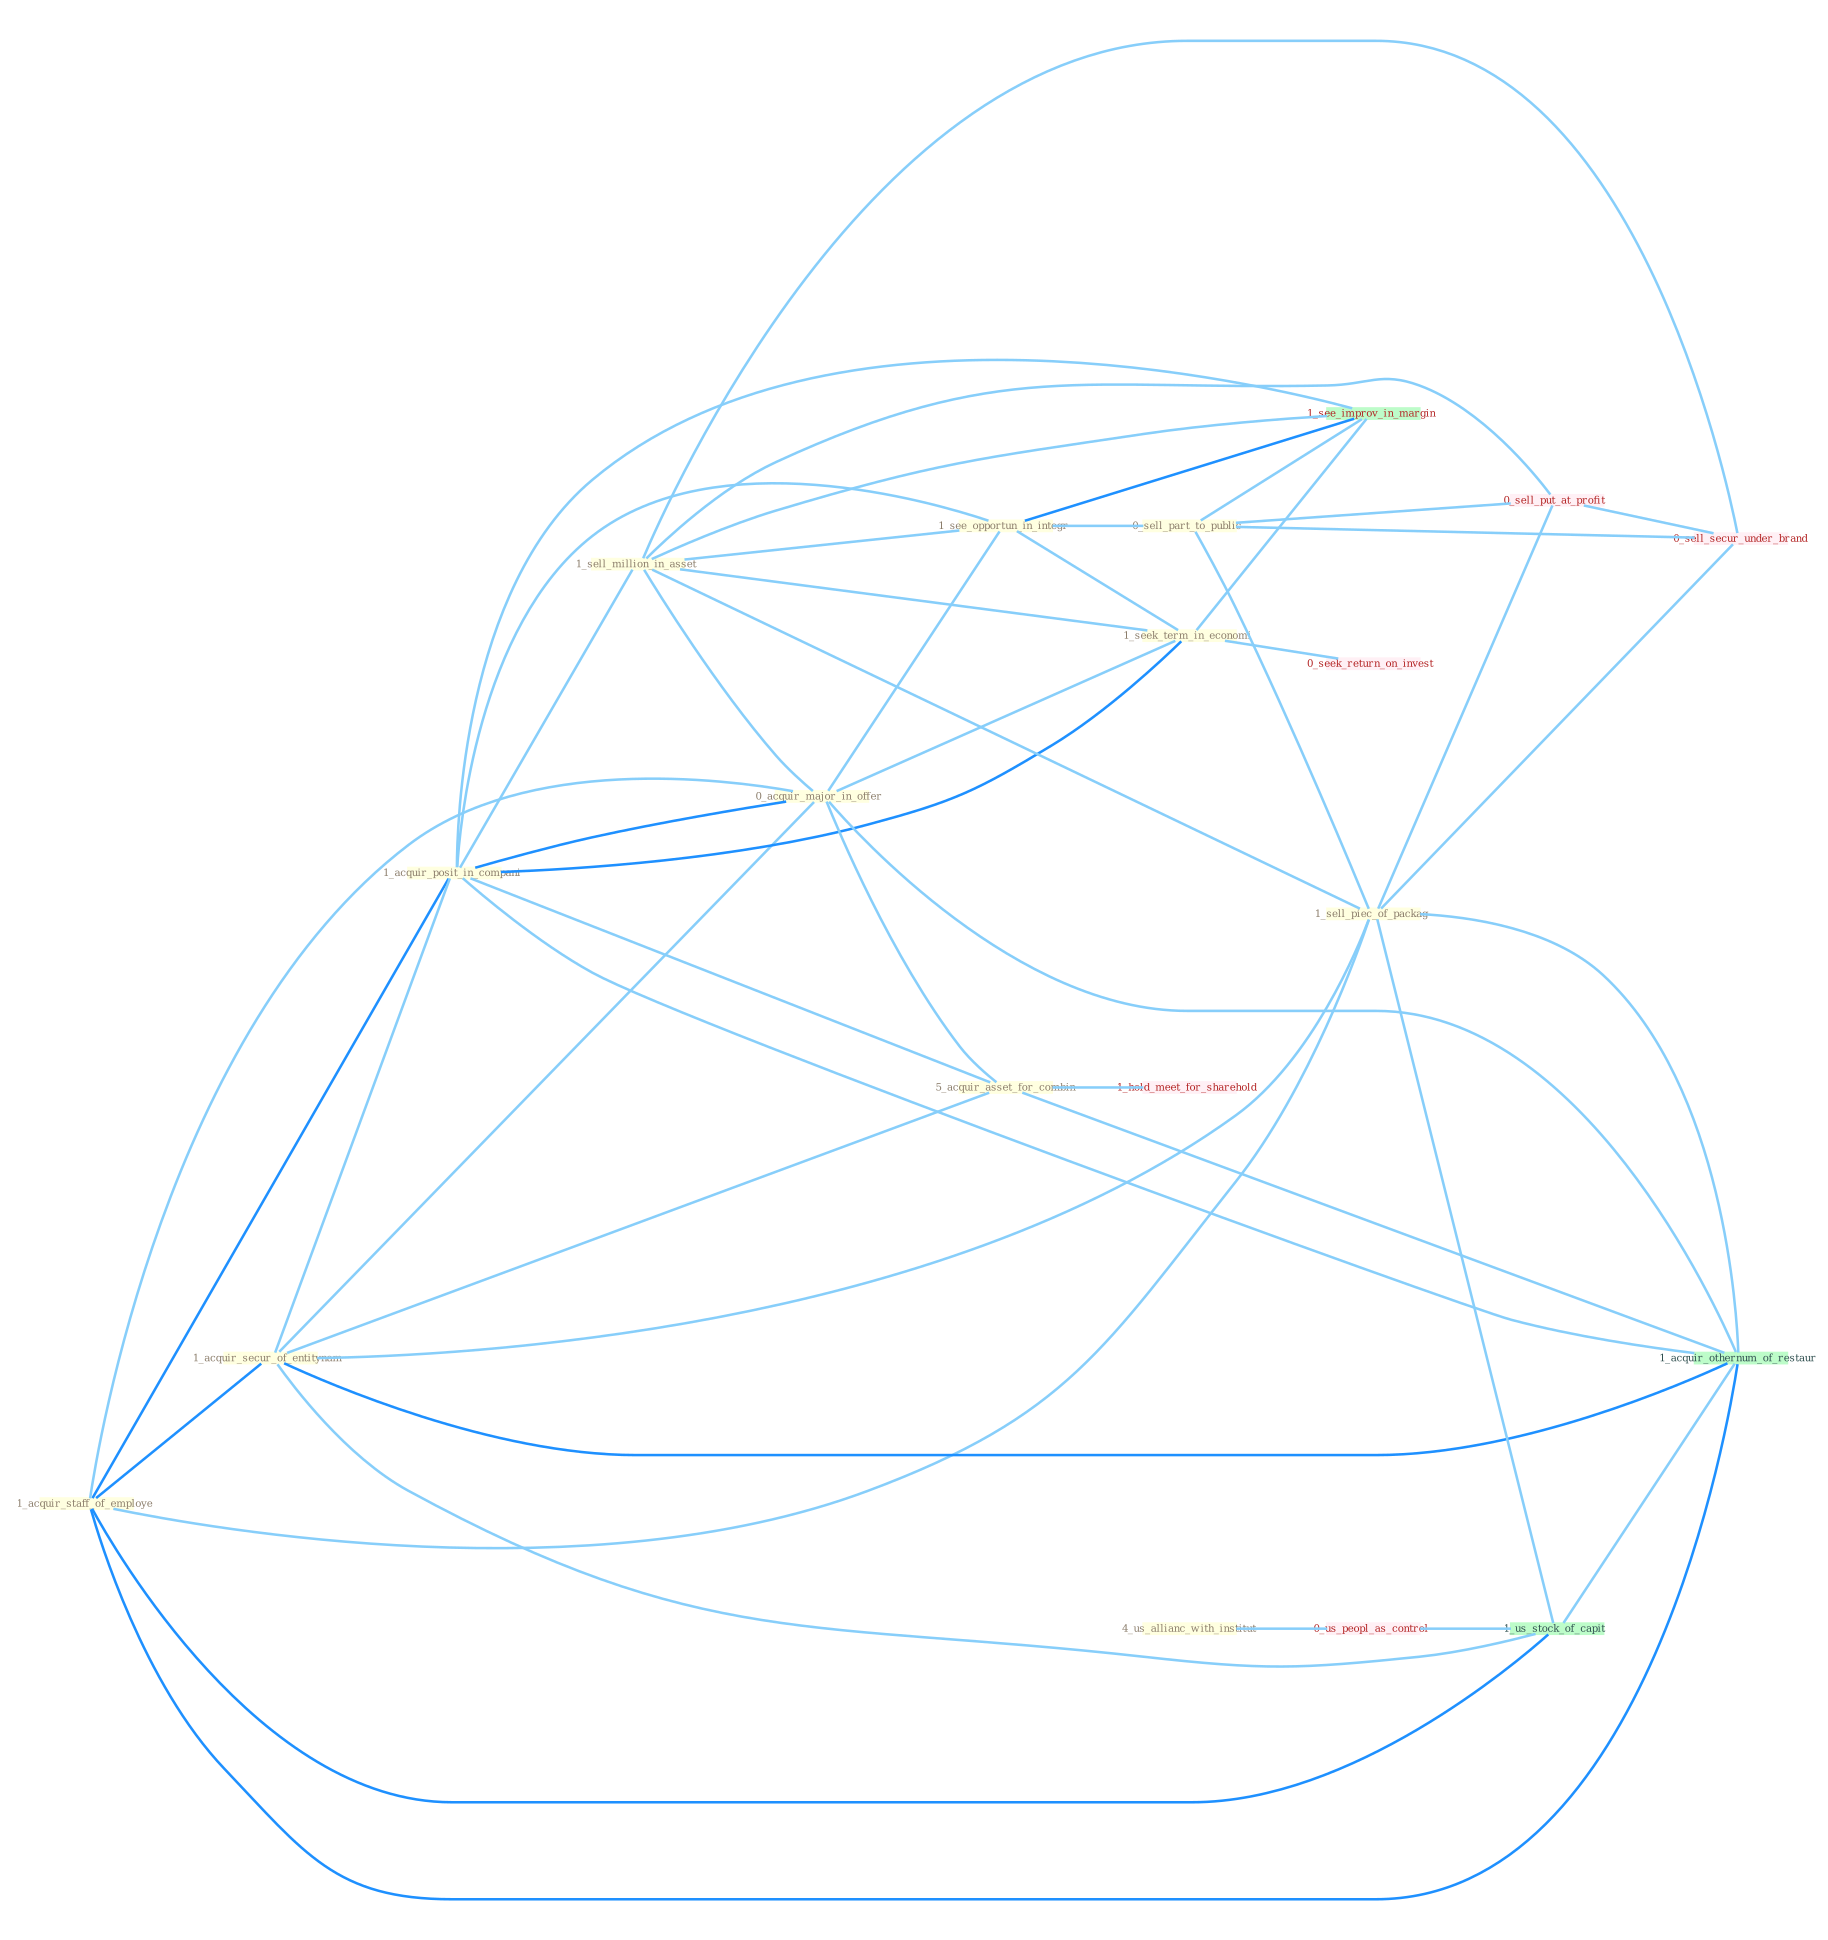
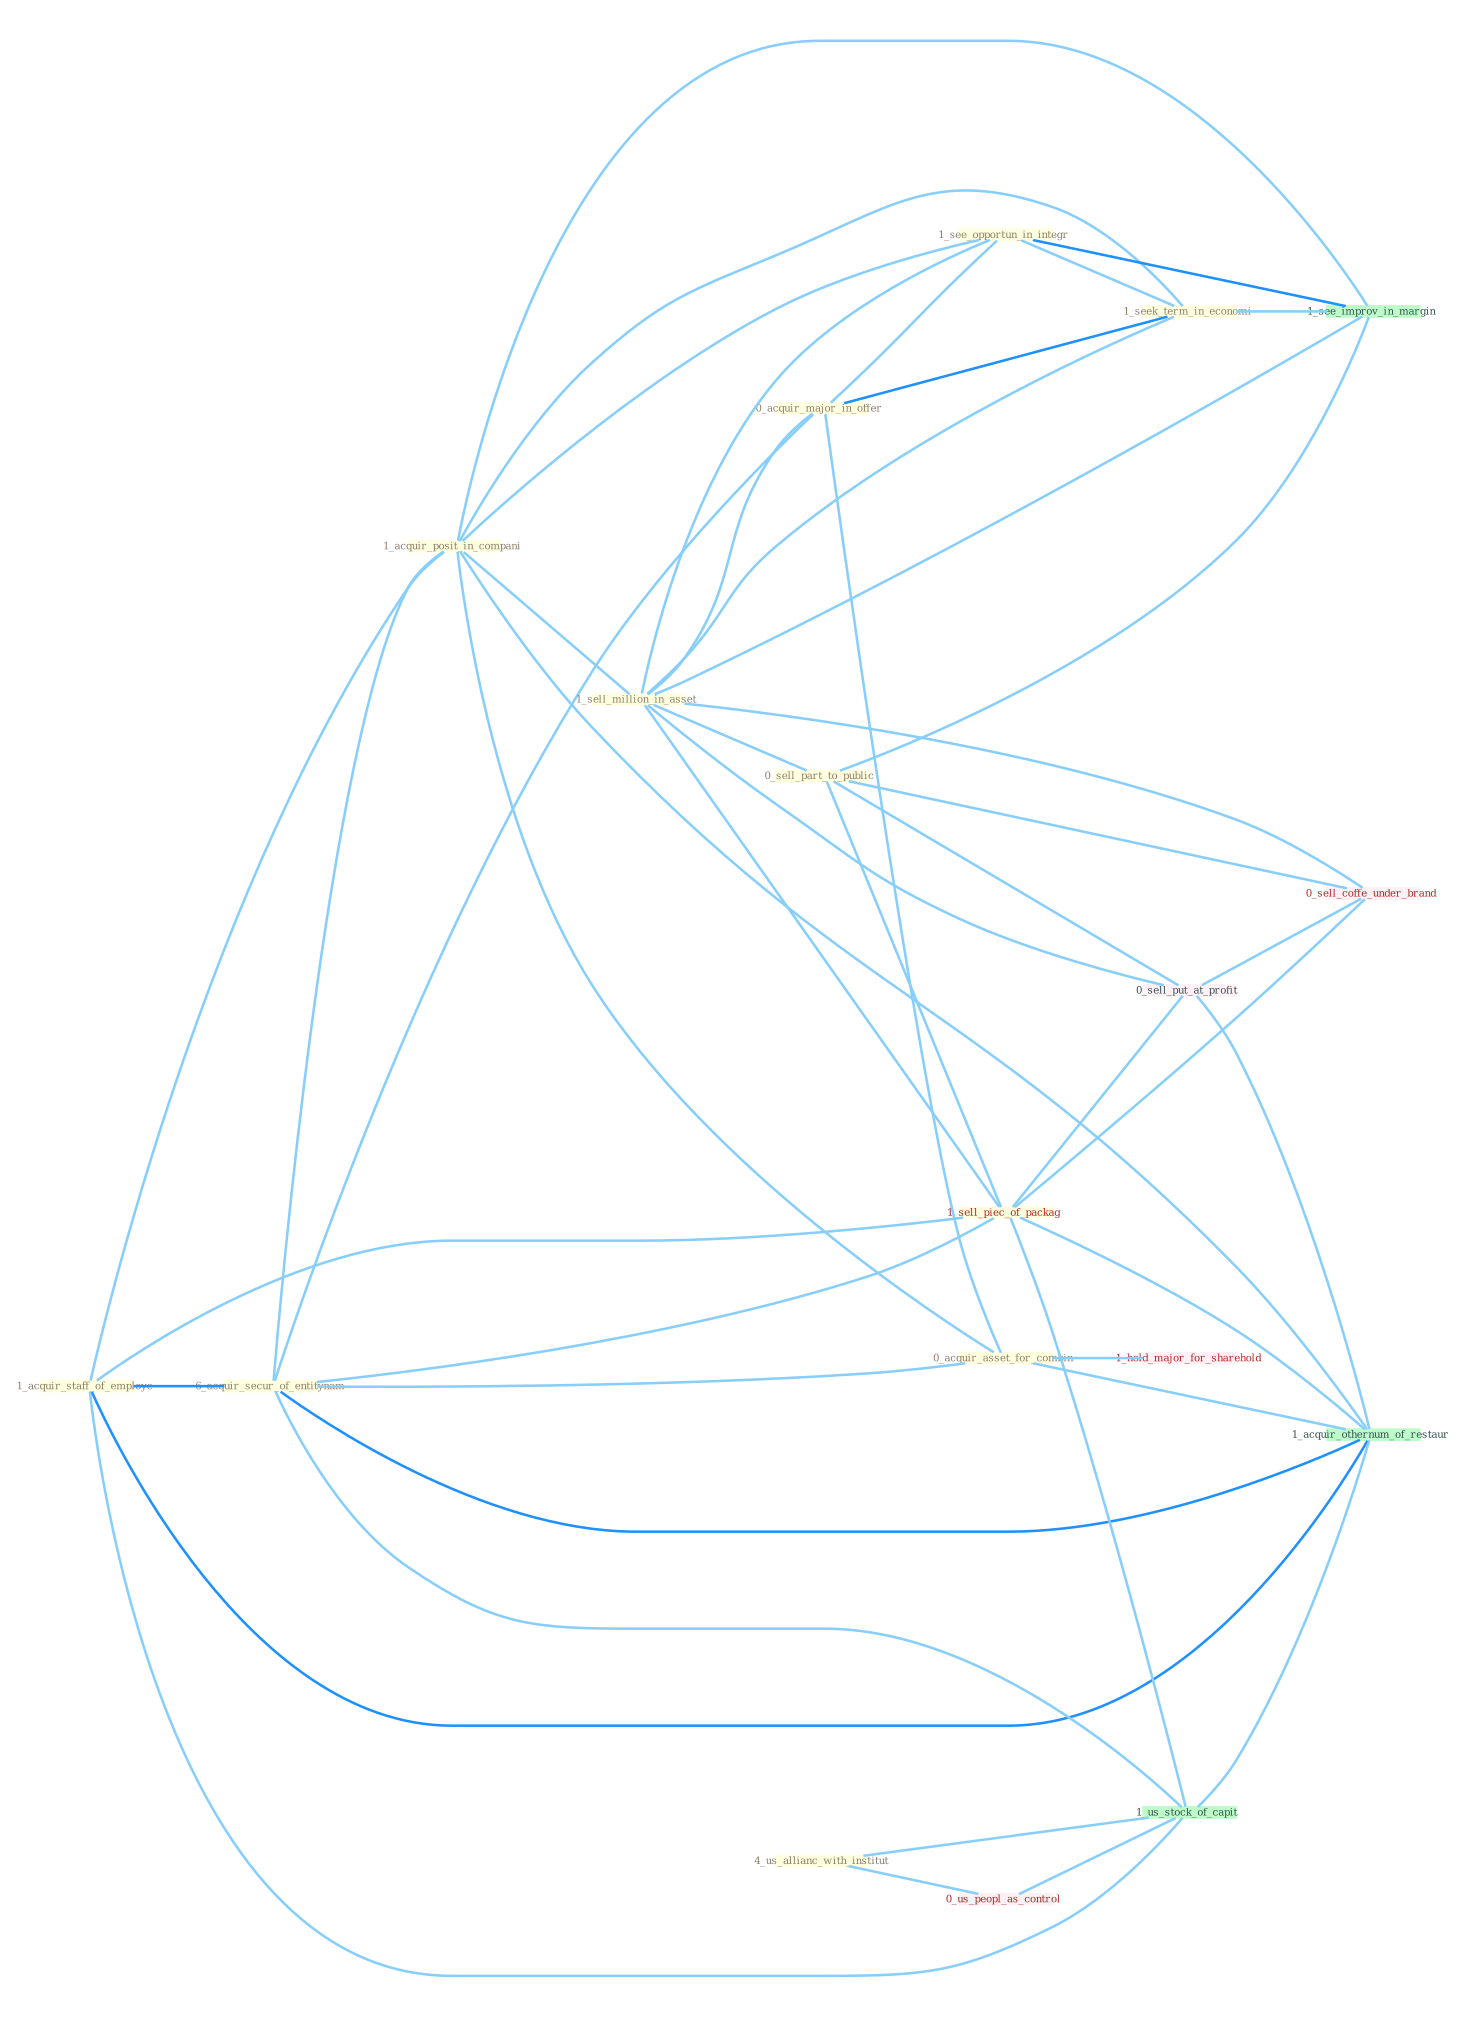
node "1_see_improv_in_margin": fontcolor #b22222 -> #2f4f4f
node "0_sell_put_at_profit": fontcolor #b22222 -> #2f4f4f
edge "1_see_opportun_in_integr" -- "0_sell_part_to_public": now "1_sell_million_in_asset" -- "0_sell_part_to_public"
node "0_sell_secur_under_brand": label "0_sell_secur_under_brand" -> "0_sell_coffe_under_brand"
node "0_seek_return_on_invest": removed
edge "1_seek_term_in_economi" -- "0_acquir_major_in_offer": color #87cefa -> #1e90ff
edge "1_seek_term_in_economi" -- "1_acquir_posit_in_compani": color #1e90ff -> #87cefa
edge "0_acquir_major_in_offer" -- "1_acquir_posit_in_compani": removed
node "1_sell_piec_of_packag": fontcolor #8b7d6b -> #b22222
edge "0_acquir_major_in_offer" -- "1_acquir_staff_of_employe": removed
edge "0_acquir_major_in_offer" -- "1_acquir_othernum_of_restaur": now "0_sell_put_at_profit" -- "1_acquir_othernum_of_restaur"
node "5_acquir_asset_for_combin": label "5_acquir_asset_for_combin" -> "0_acquir_asset_for_combin"
node "1_hold_meet_for_sharehold": label "1_hold_meet_for_sharehold" -> "1_hold_major_for_sharehold"
edge "1_acquir_posit_in_compani" -- "1_acquir_staff_of_employe": color #1e90ff -> #87cefa
node "1_acquir_secur_of_entitynam": label "1_acquir_secur_of_entitynam" -> "6_acquir_secur_of_entitynam"
edge "1_acquir_staff_of_employe" -- "1_us_stock_of_capit": color #1e90ff -> #87cefa
edge "1_us_stock_of_capit" -- "4_us_allianc_with_institut": added
